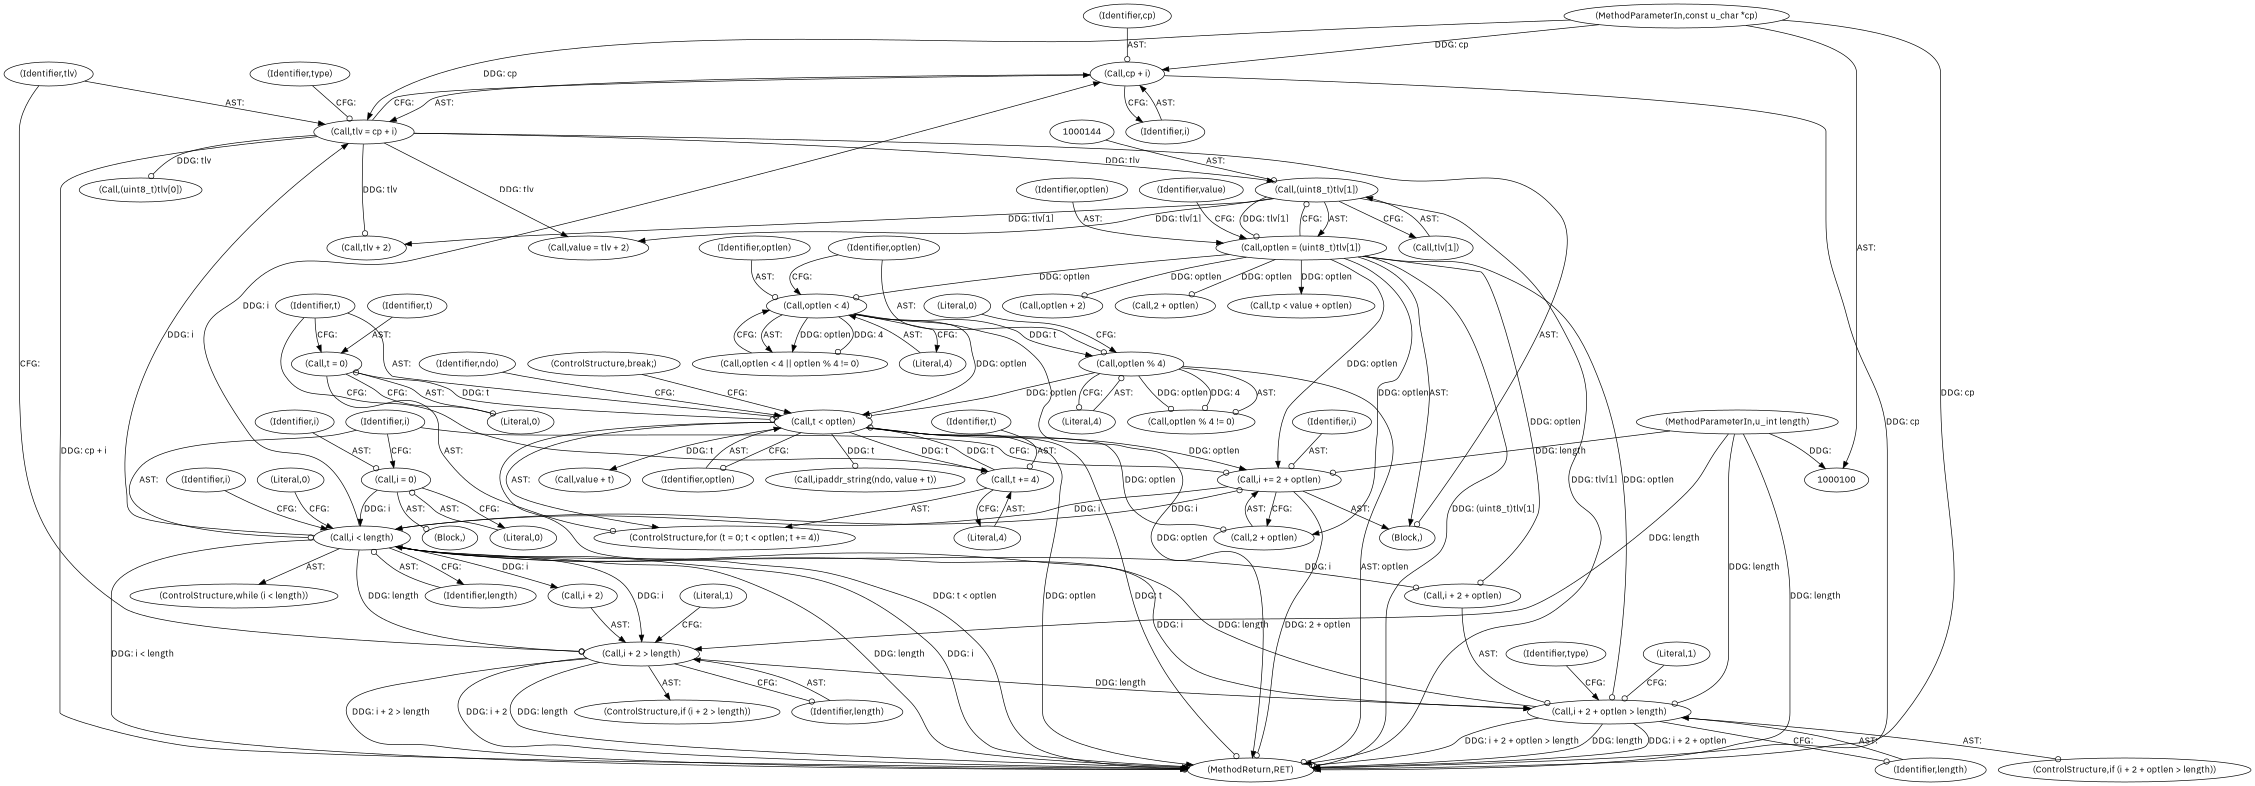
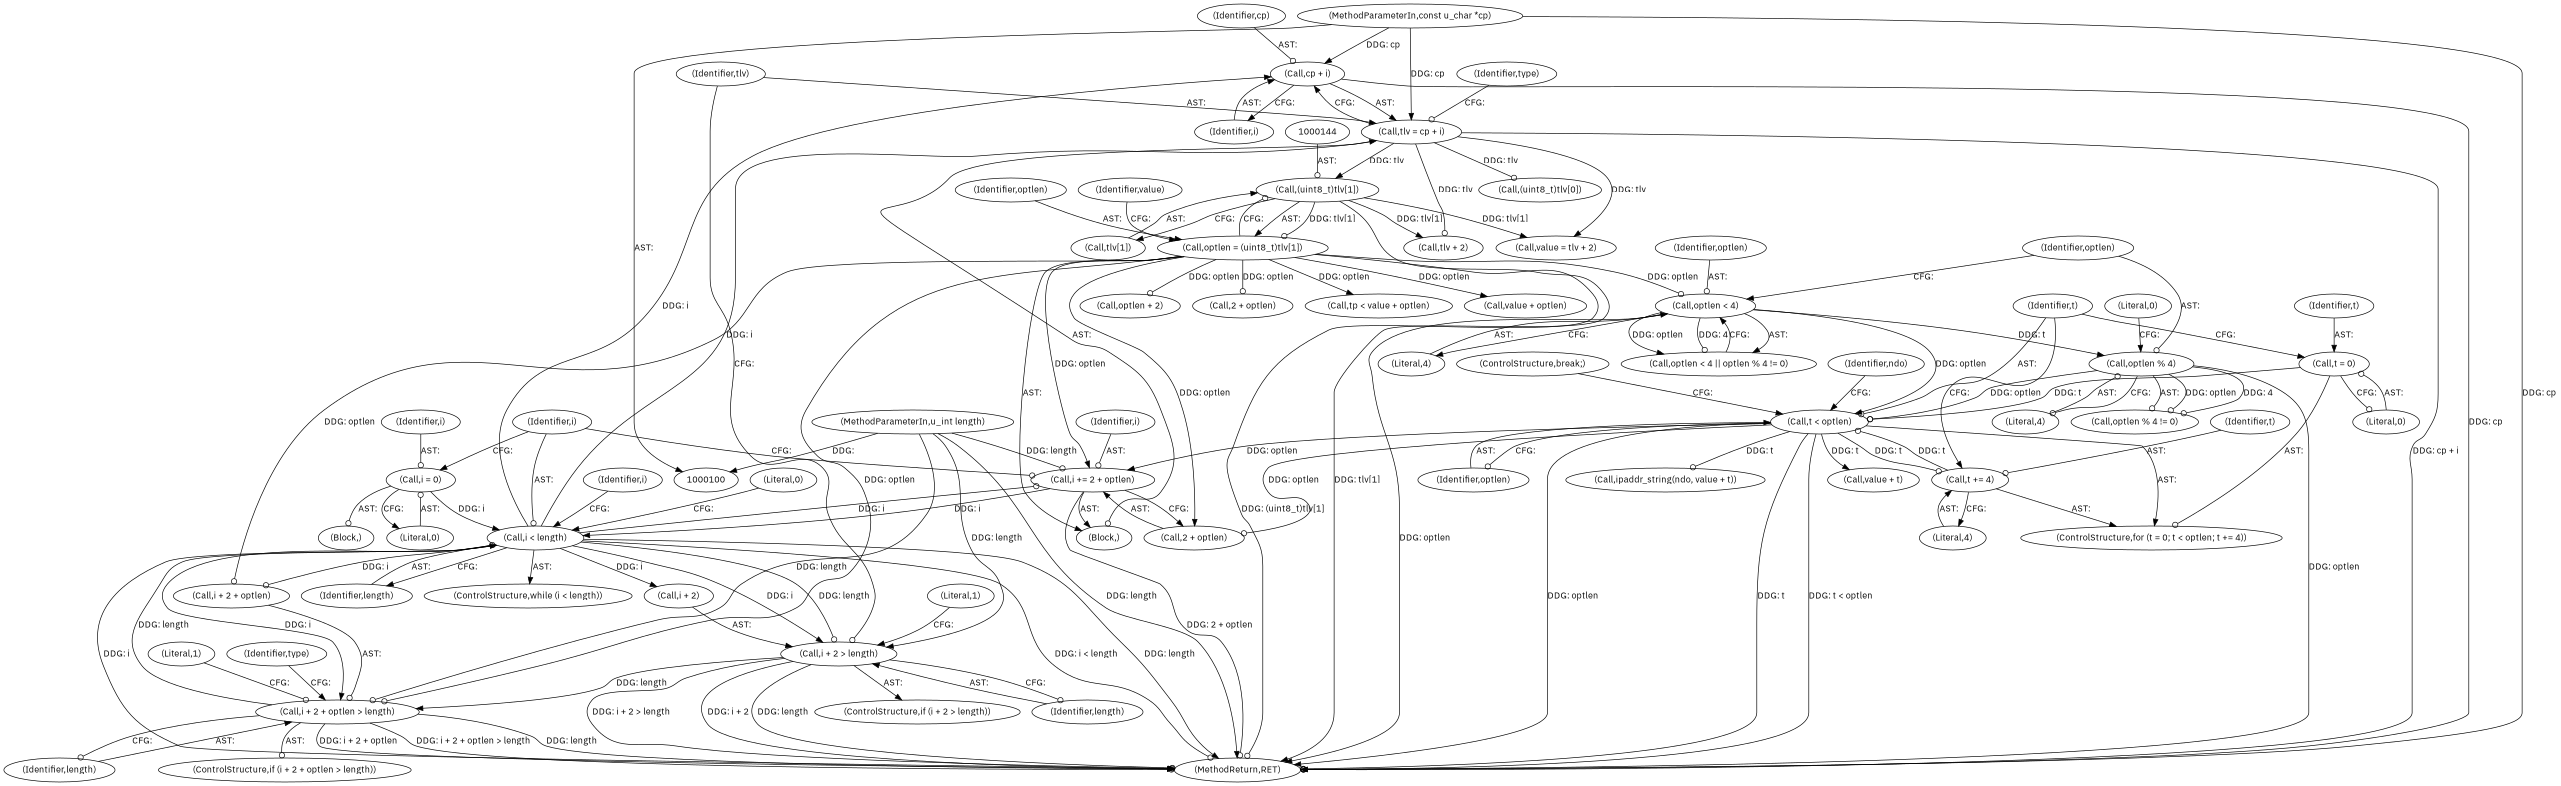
node "(Call,value + optlen)": added
edge "(Call,optlen % 4)" -> "(MethodReturn,RET)": label "AST: optlen" -> "DDG: optlen"
